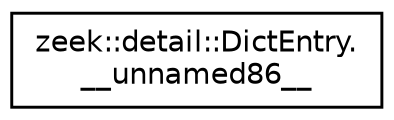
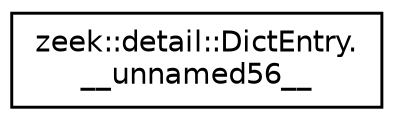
node "zeek::detail::DictEntry. __unnamed86__": label "zeek::detail::DictEntry. __unnamed86__" -> "zeek::detail::DictEntry. __unnamed56__"
